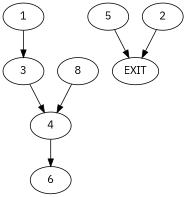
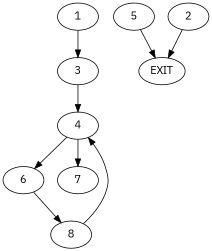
node "7": added
edge "6" -> "8": added
